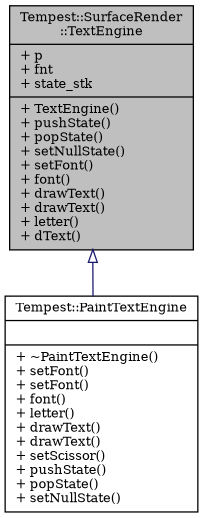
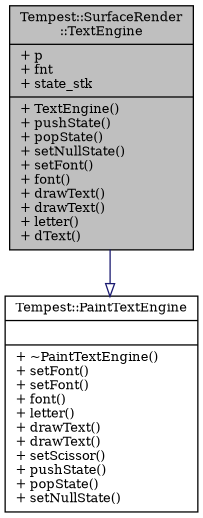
edge "Tempest::PaintTextEngine" -> "Tempest::SurfaceRender": reversed
